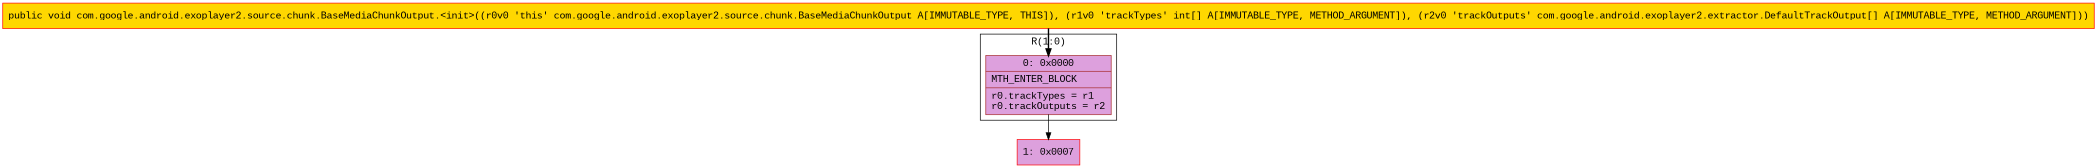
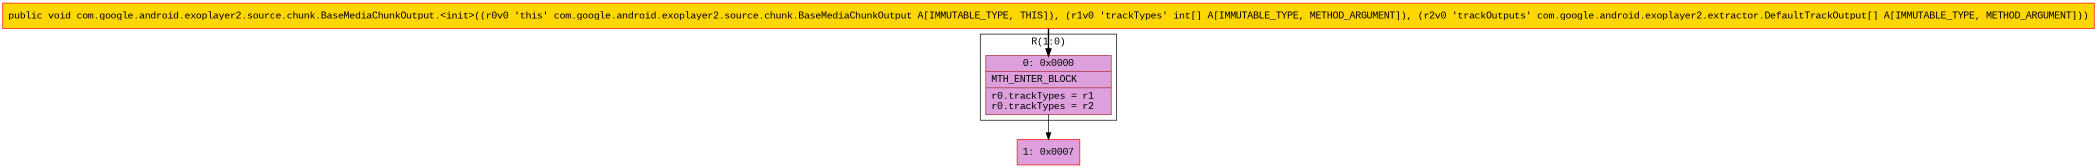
node "0: 0x0000": text "r0.trackOutputs = r2" -> "r0.trackTypes = r2"
